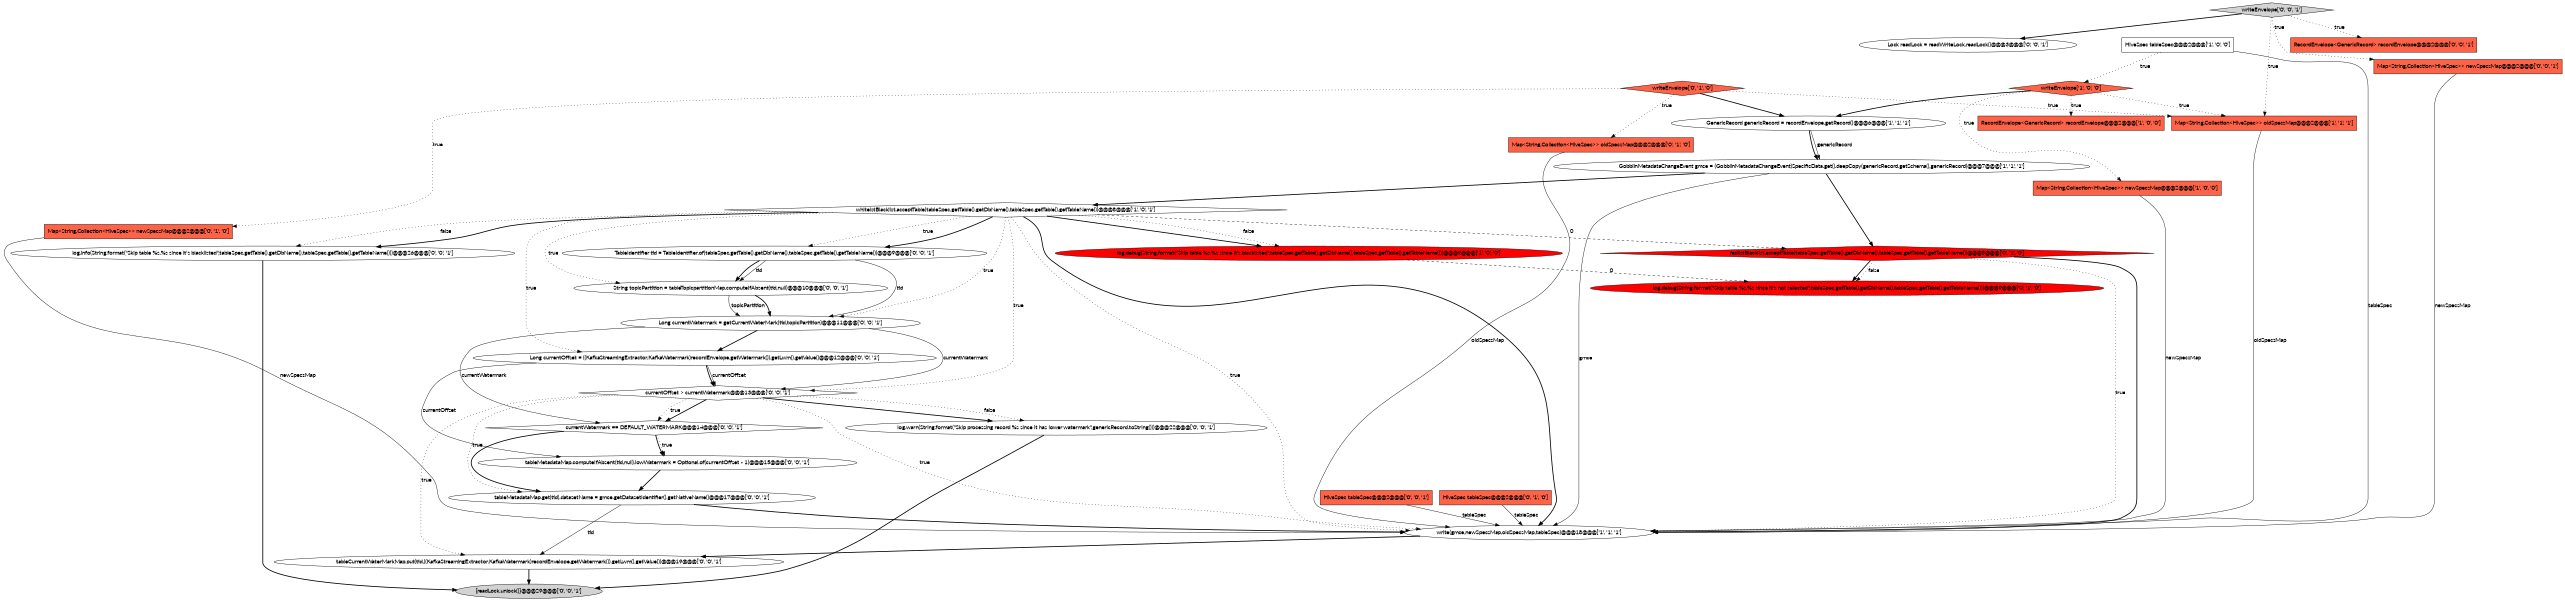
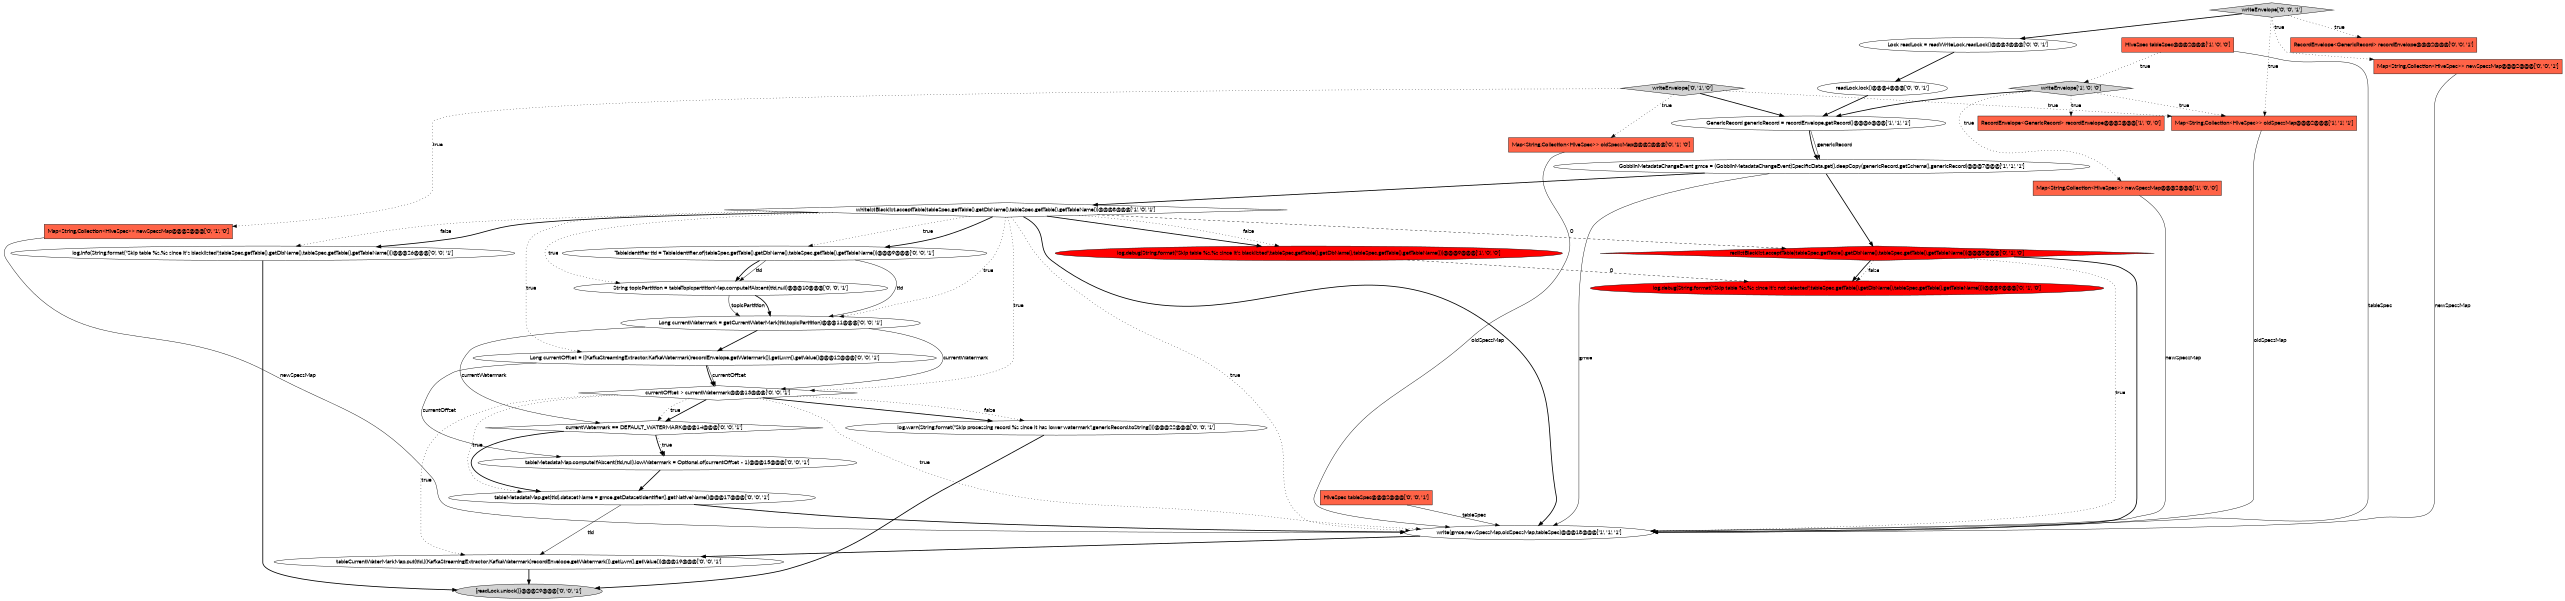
node "HiveSpec tableSpec@@@2@@@['1', '0', '0']": fillcolor white -> tomato
node "writeEnvelope['0', '1', '0']": fillcolor tomato -> lightgray
node "readLock.lock()@@@4@@@['0', '0', '1']": added
node "writeEnvelope['1', '0', '0']": fillcolor tomato -> lightgray
node "HiveSpec tableSpec@@@2@@@['0', '1', '0']": removed
